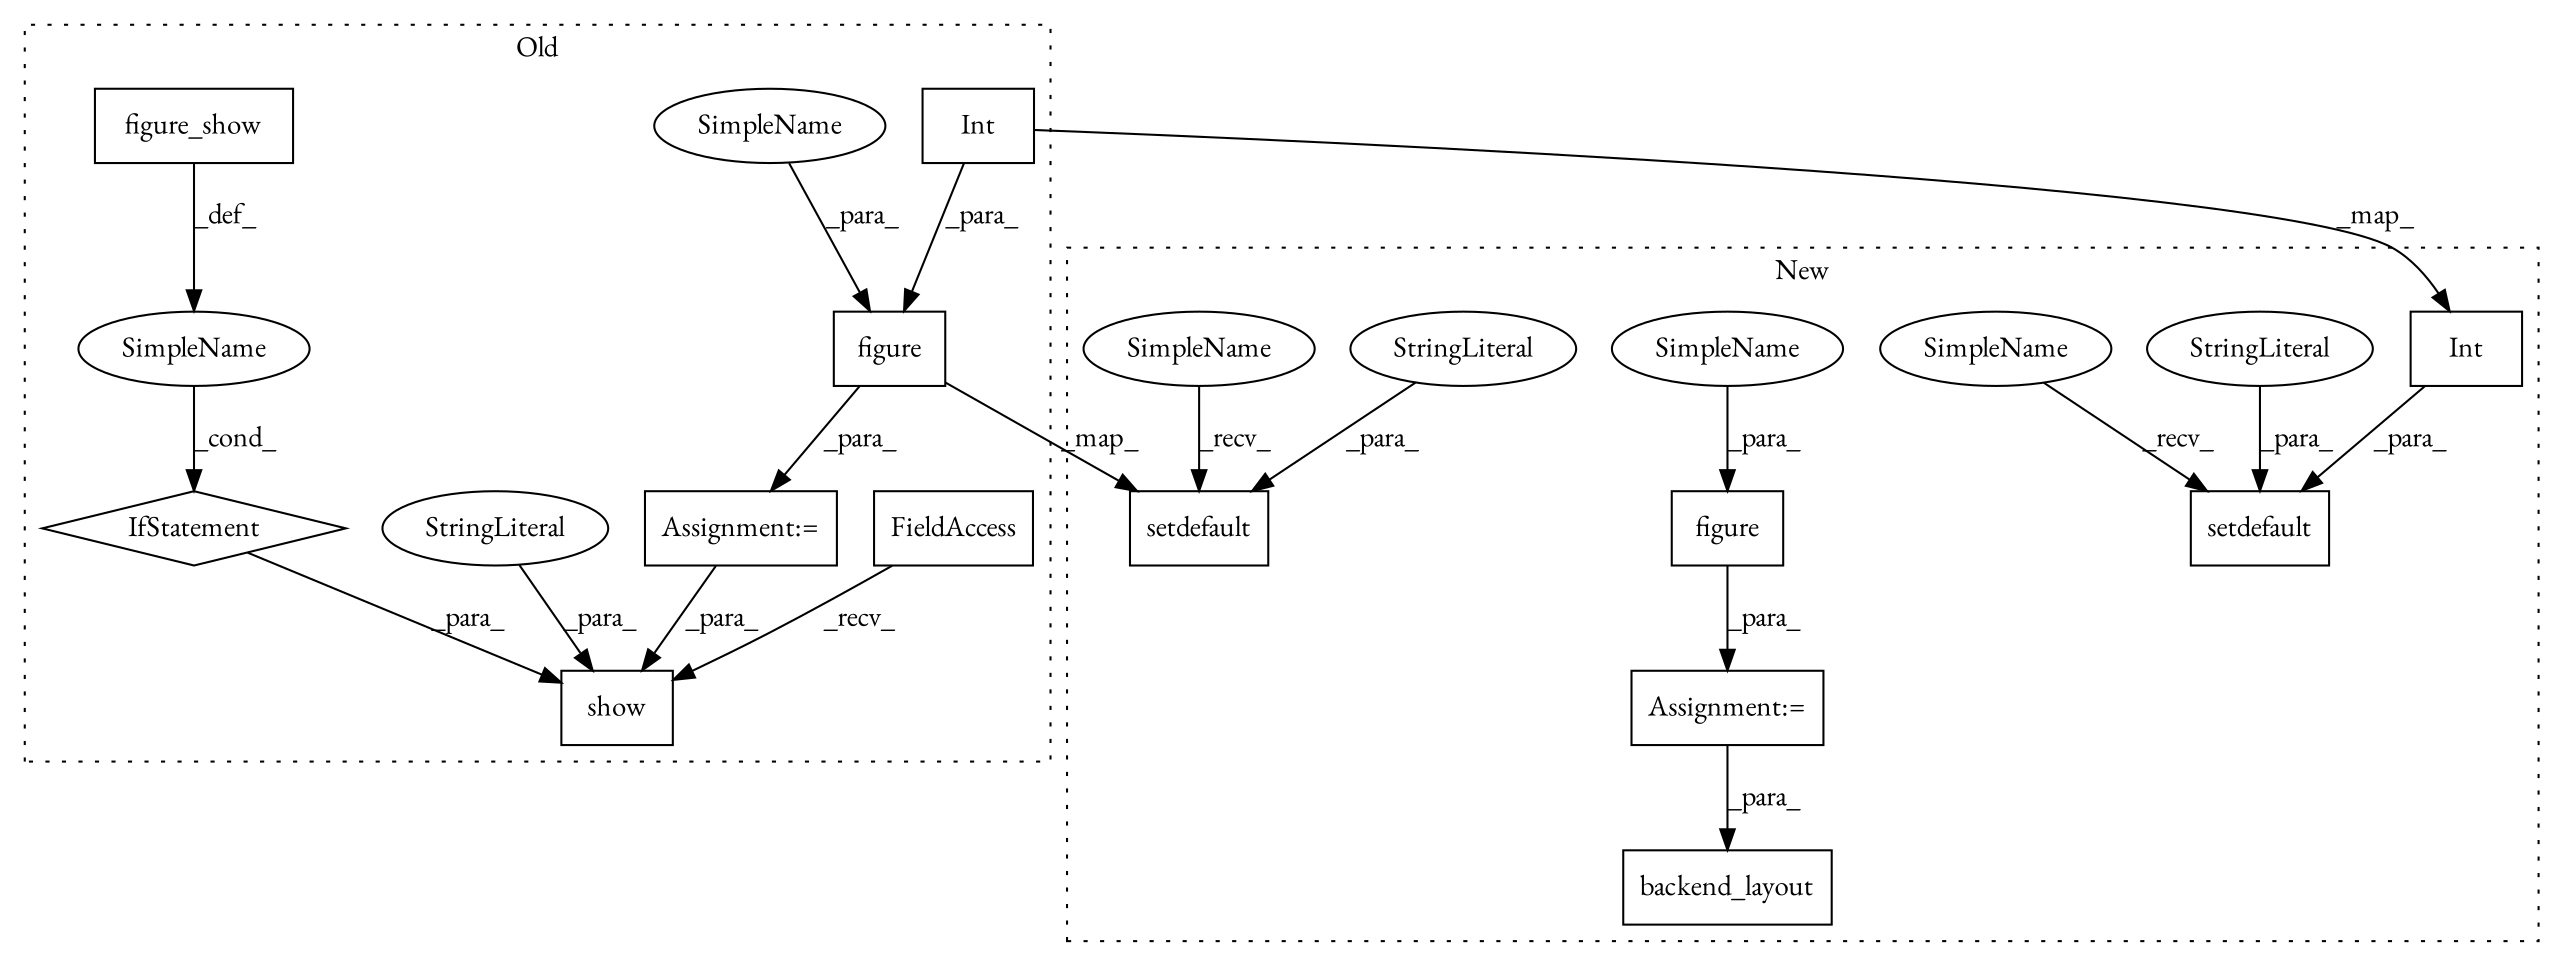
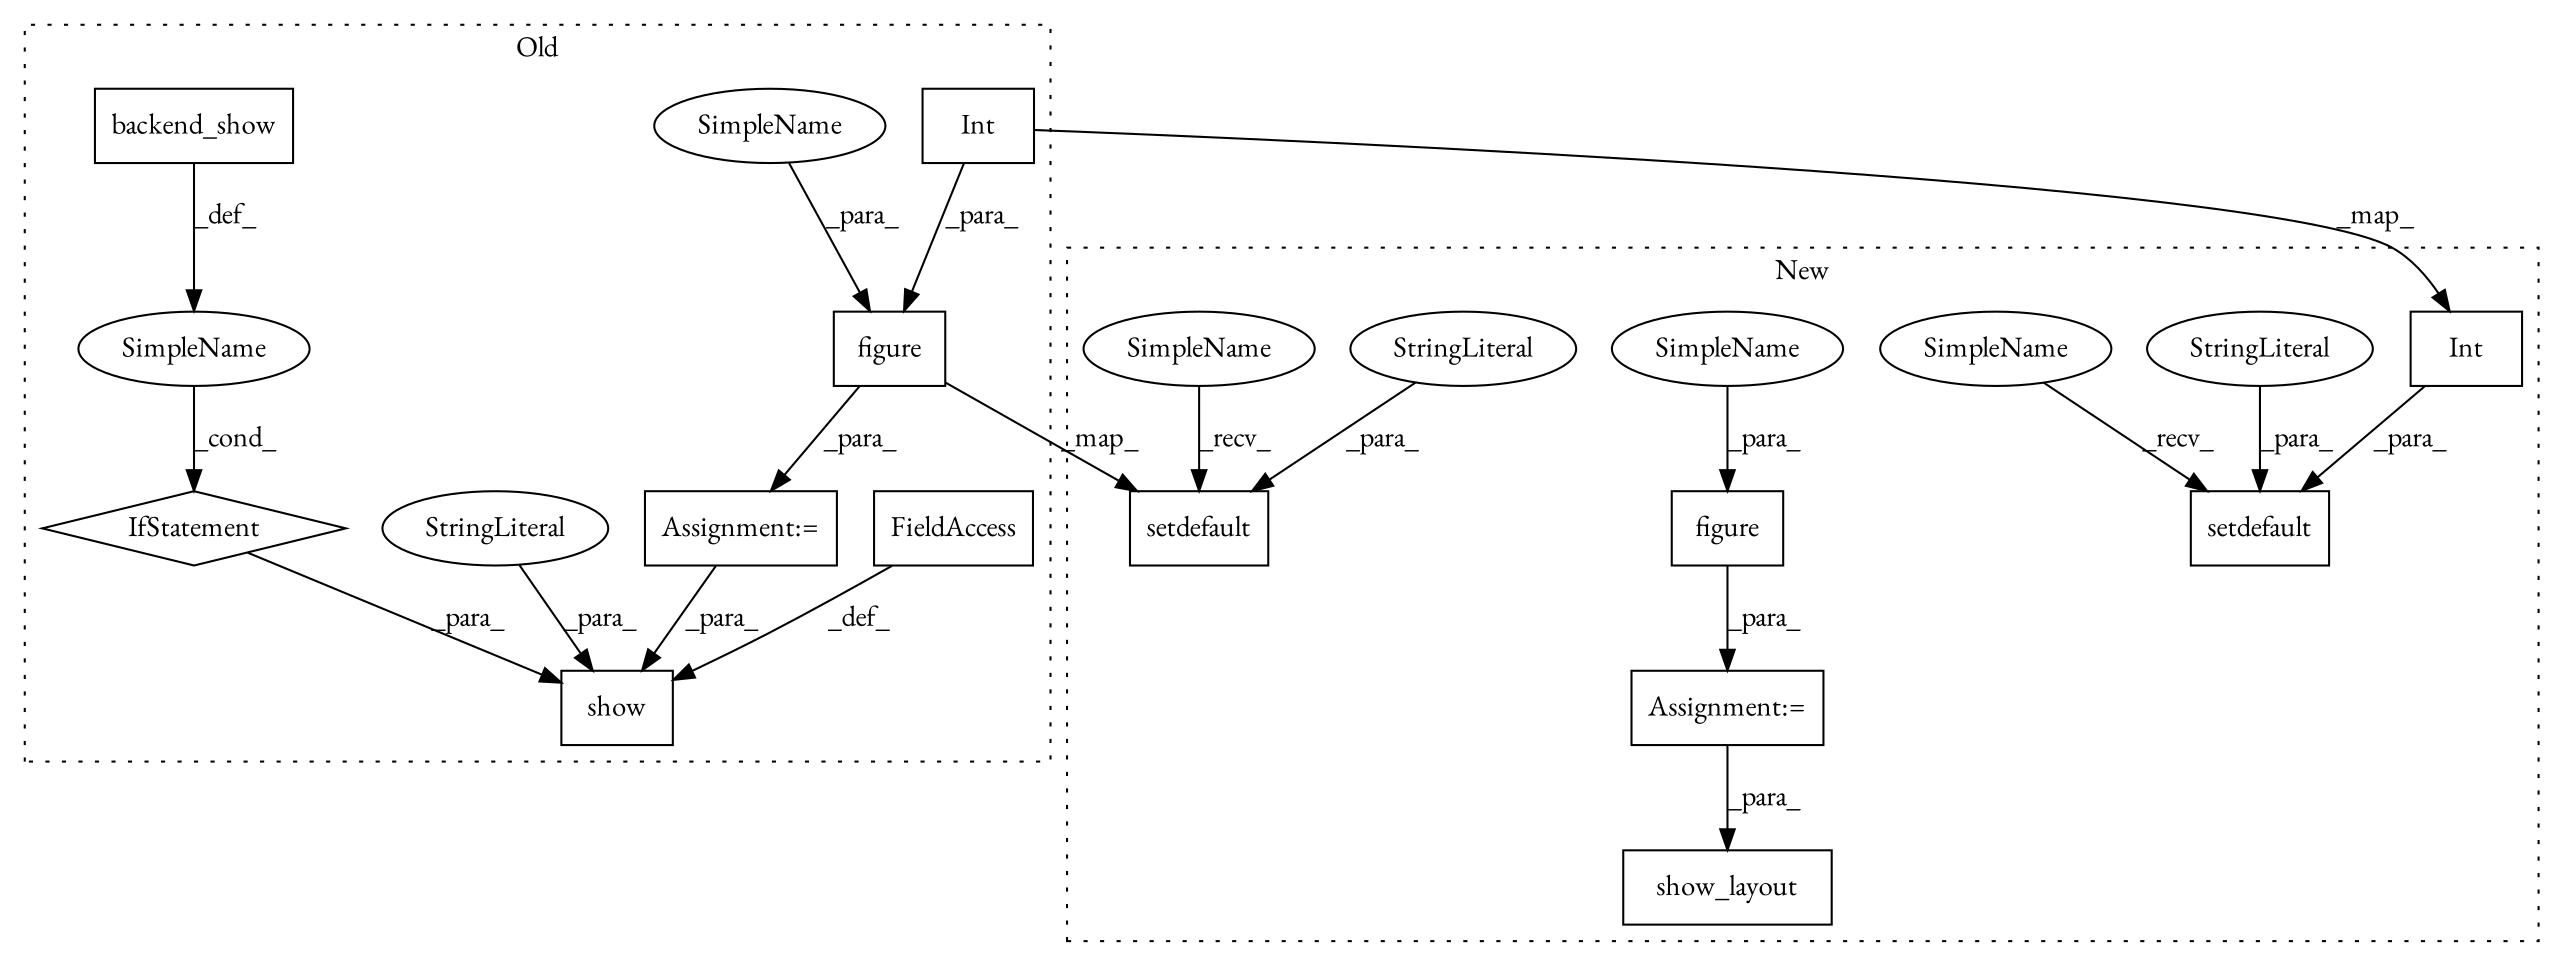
node "figure_show": label "figure_show" -> "backend_show"
edge "FieldAccess" -> "show": label "_recv_" -> "_def_"
node "backend_layout": label "backend_layout" -> "show_layout"
